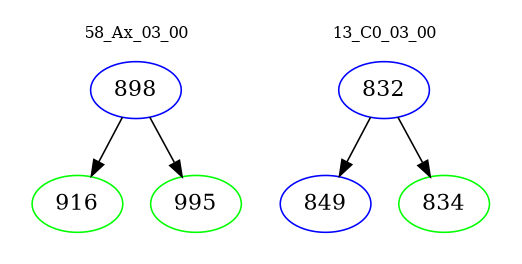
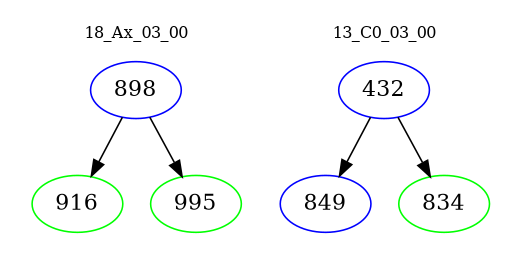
cluster "58_Ax_03_00": label "58_Ax_03_00" -> "18_Ax_03_00"
node "832": label "832" -> "432"
